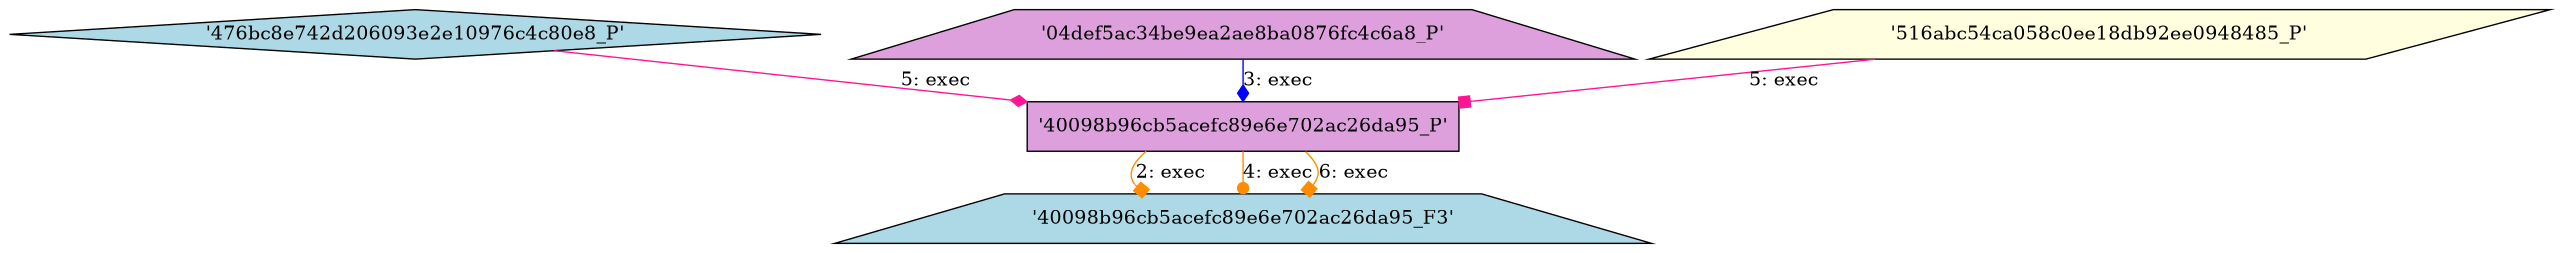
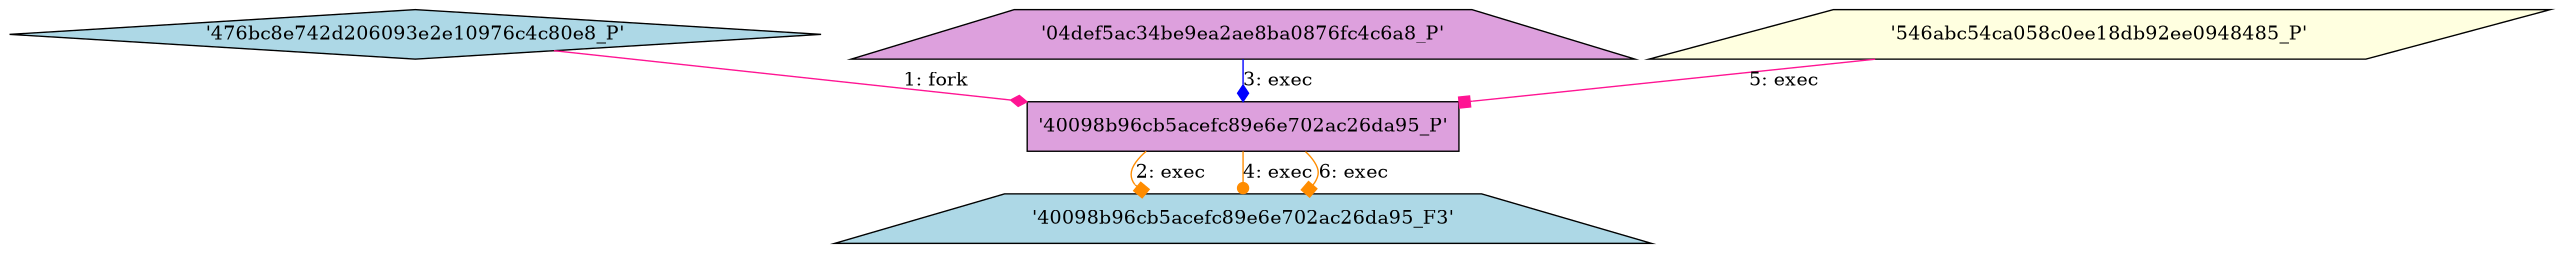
node "'516abc54ca058c0ee18db92ee0948485_P'": label "'516abc54ca058c0ee18db92ee0948485_P'" -> "'546abc54ca058c0ee18db92ee0948485_P'"
edge "'476bc8e742d206093e2e10976c4c80e8_P'" -> "'40098b96cb5acefc89e6e702ac26da95_P'": label "5: exec" -> "1: fork"
